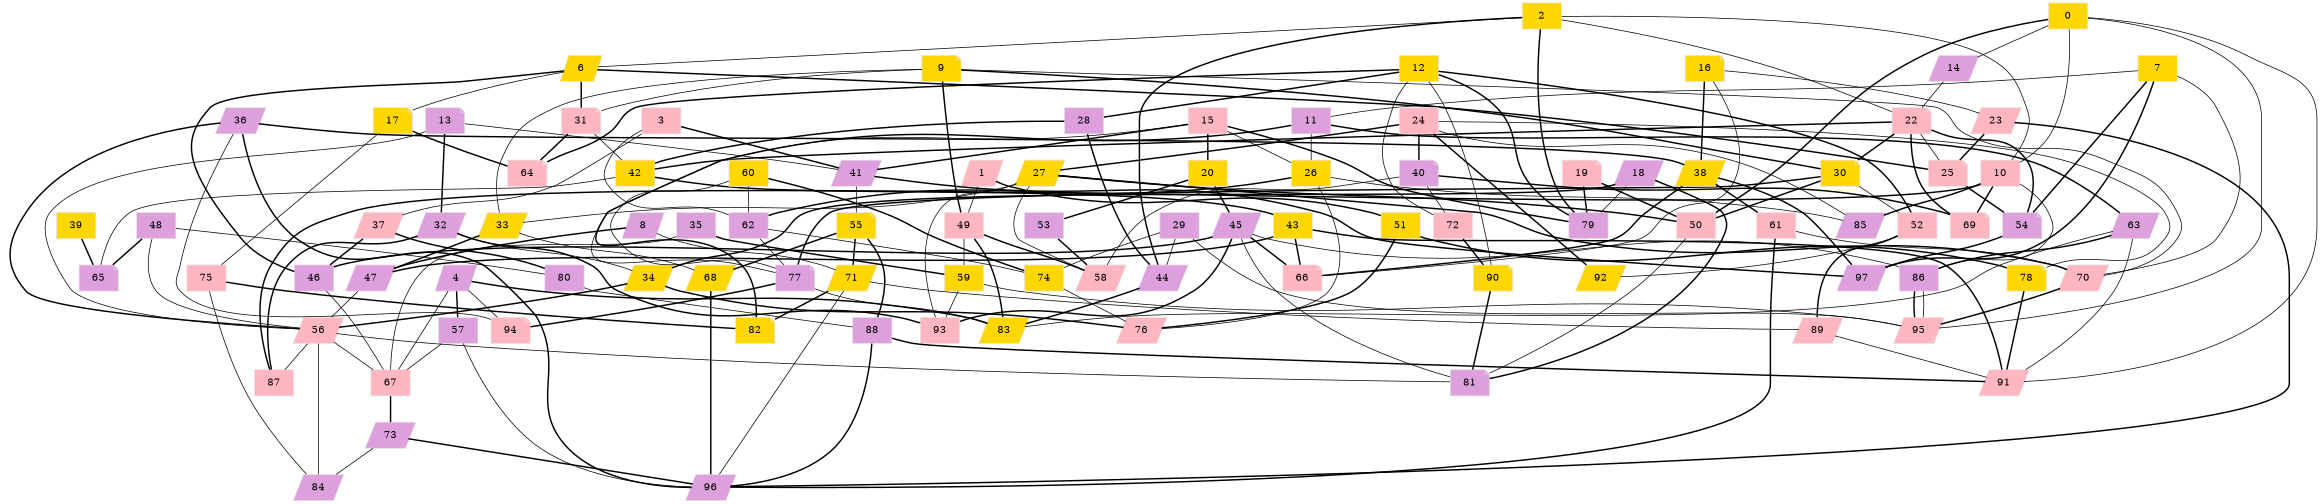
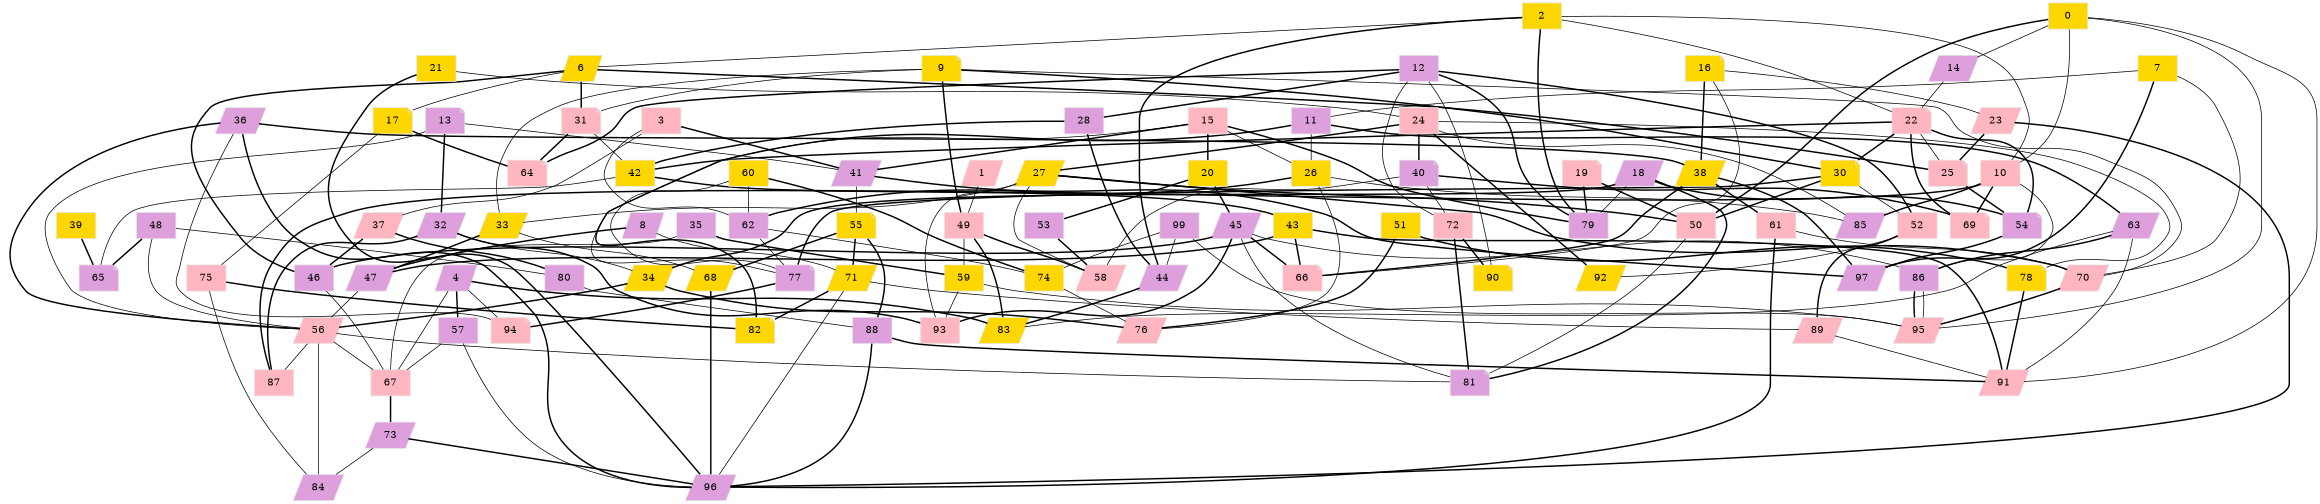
node "21": added
node "12": fillcolor gold -> plum
edge "7" -- "54": now "18" -- "54"
edge "1" -- "51": removed
node "29": label "29" -> "99"
edge "77" -- "83": removed
edge "90" -- "81": now "72" -- "81"
